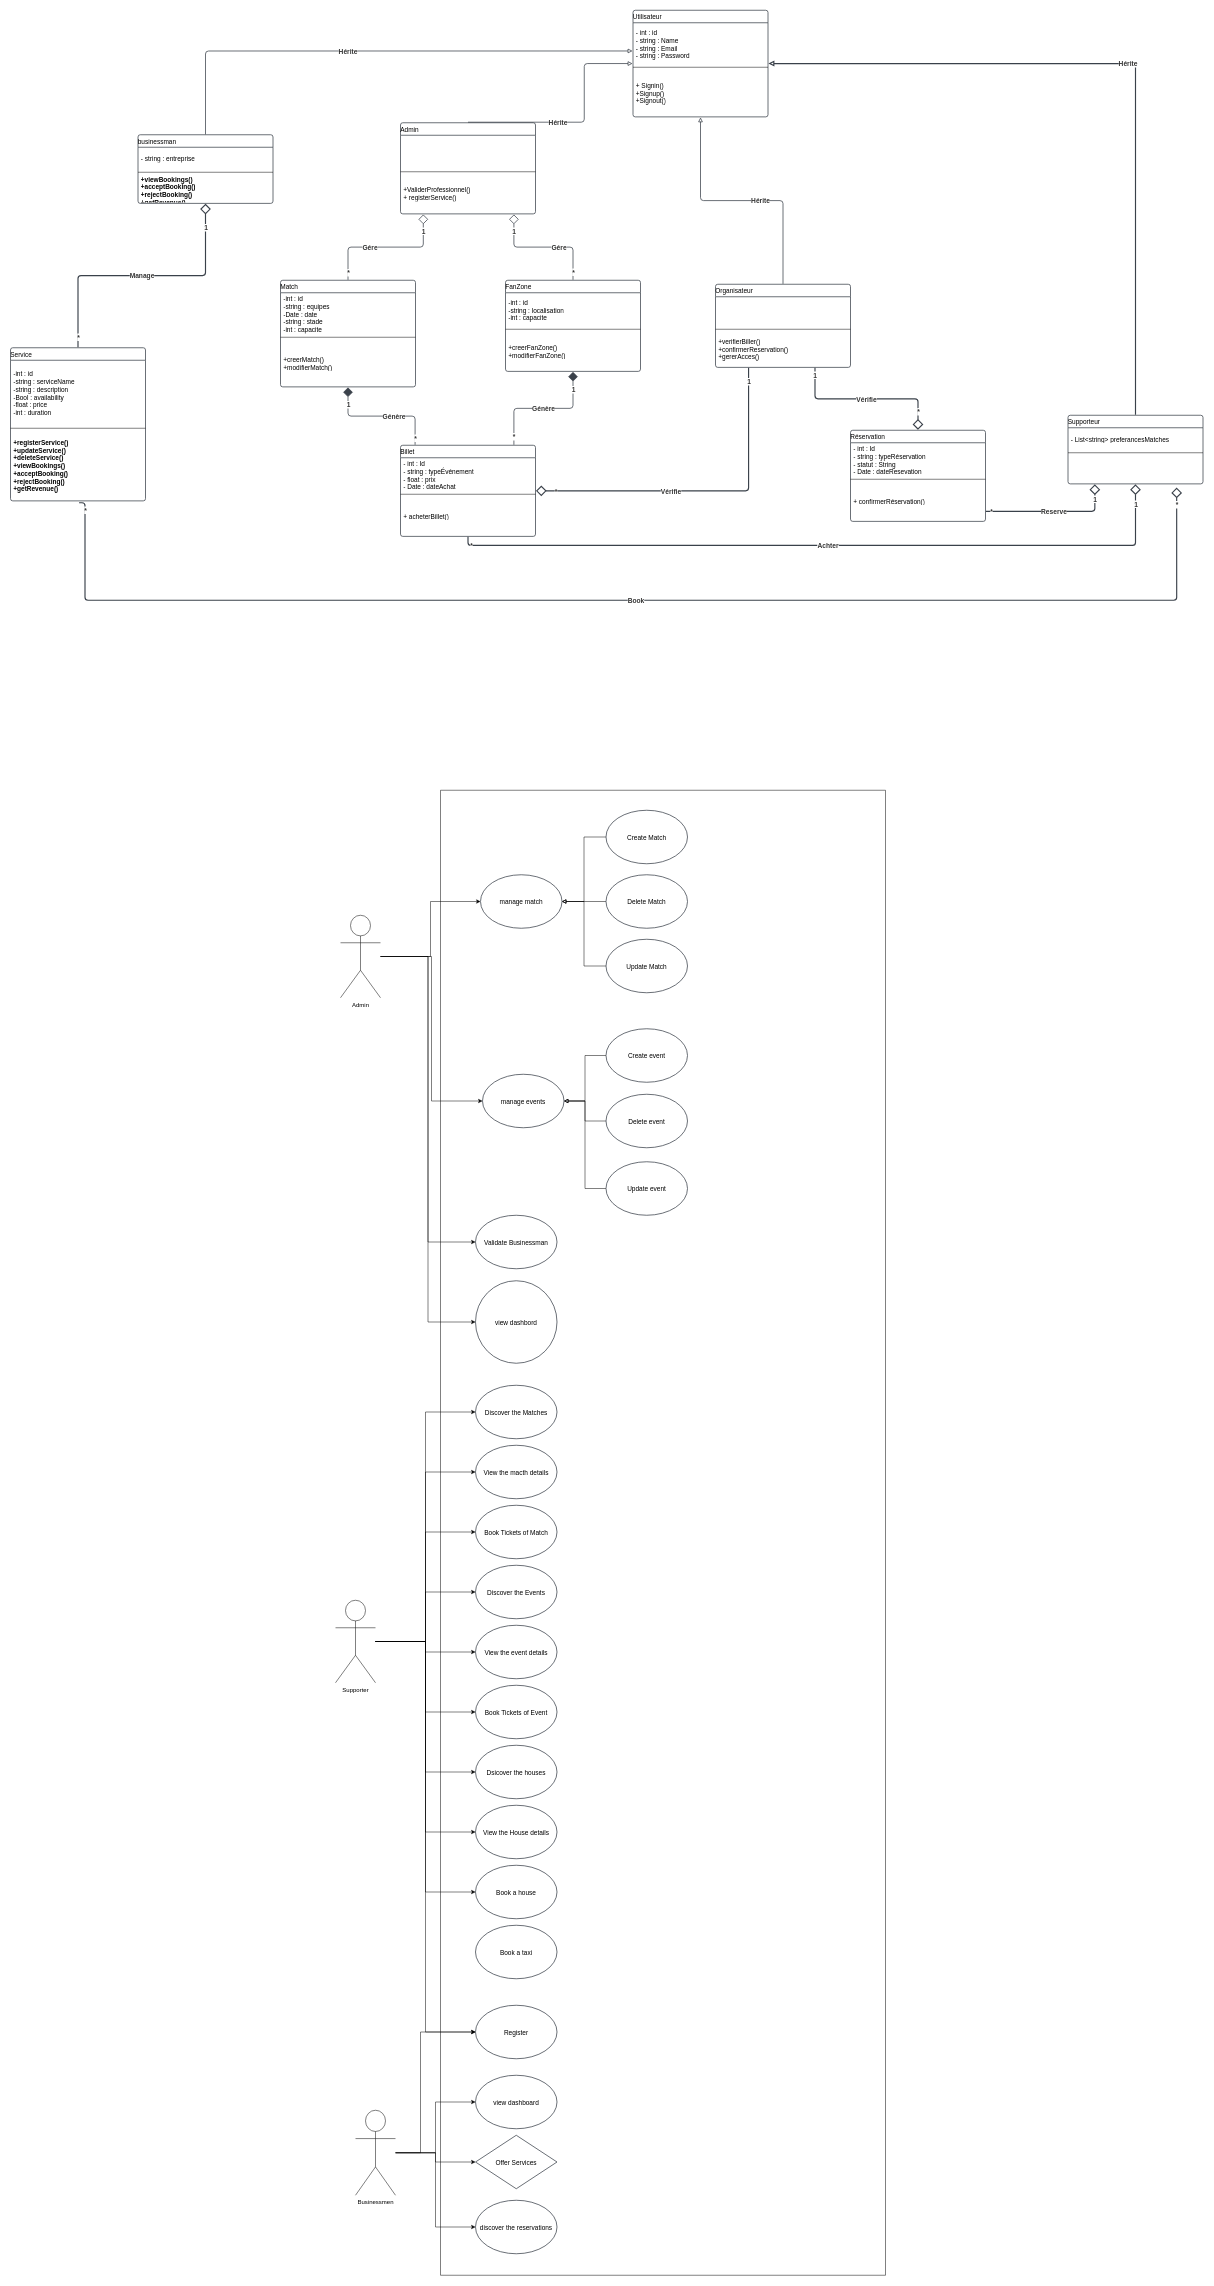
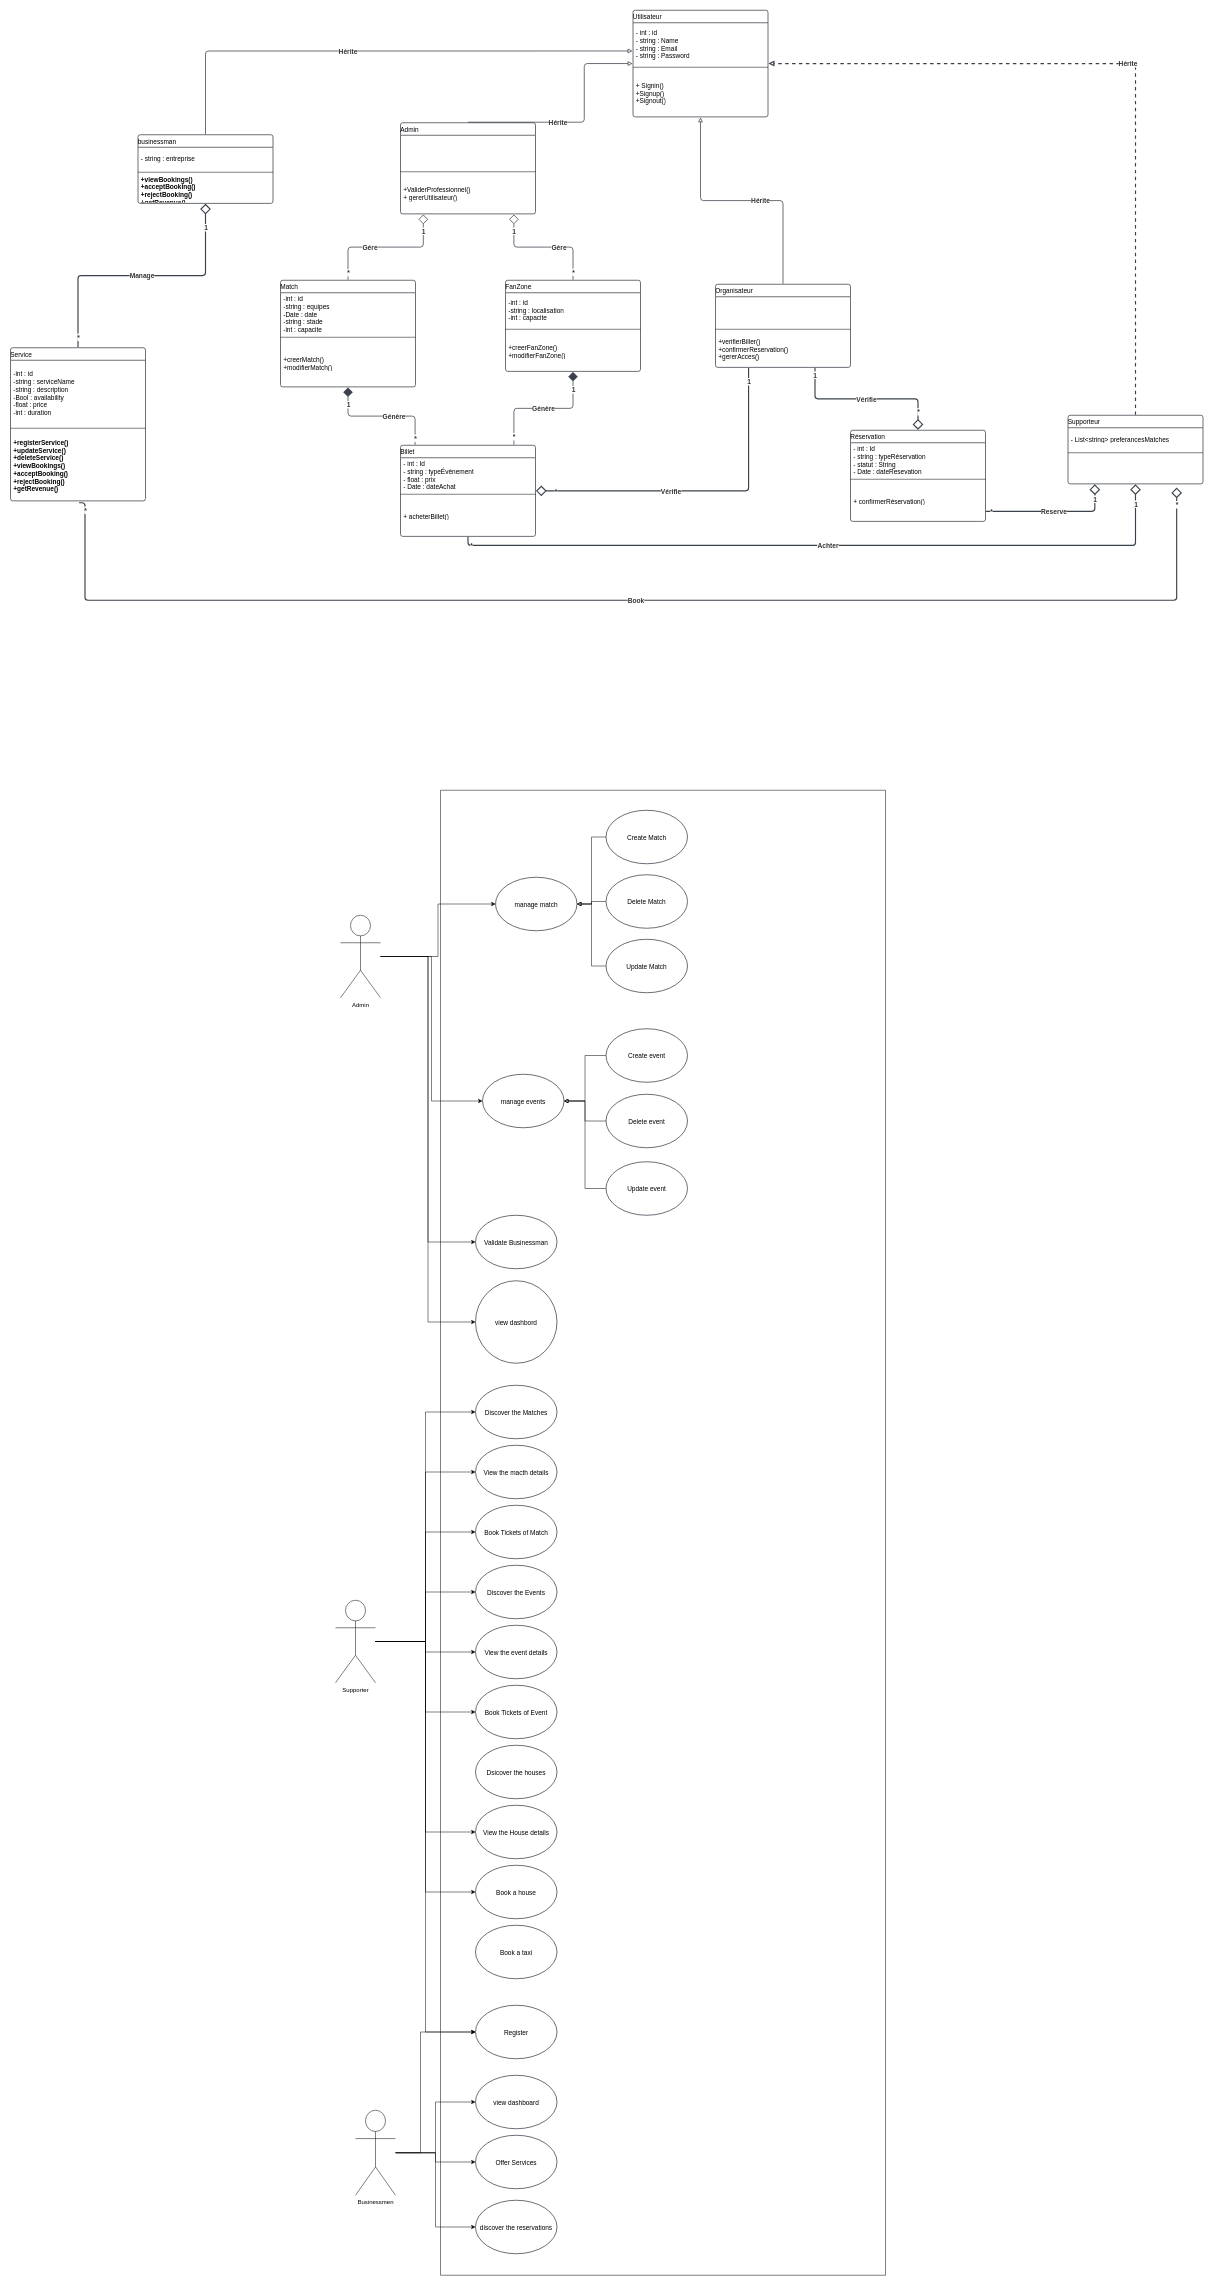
node "+ValiderProfessionnel() + registerService()": label "+ValiderProfessionnel() + registerService()" -> "+ValiderProfessionnel() + gererUtilisateur()"
edge "Supporteur" -> "Utilisateur": style solid -> dashed
node "manage match": moved (521, 902) -> (536, 904)
edge "Supporter" -> "Dsicover the houses": removed
node "Offer Services": shape diamond -> ellipse
